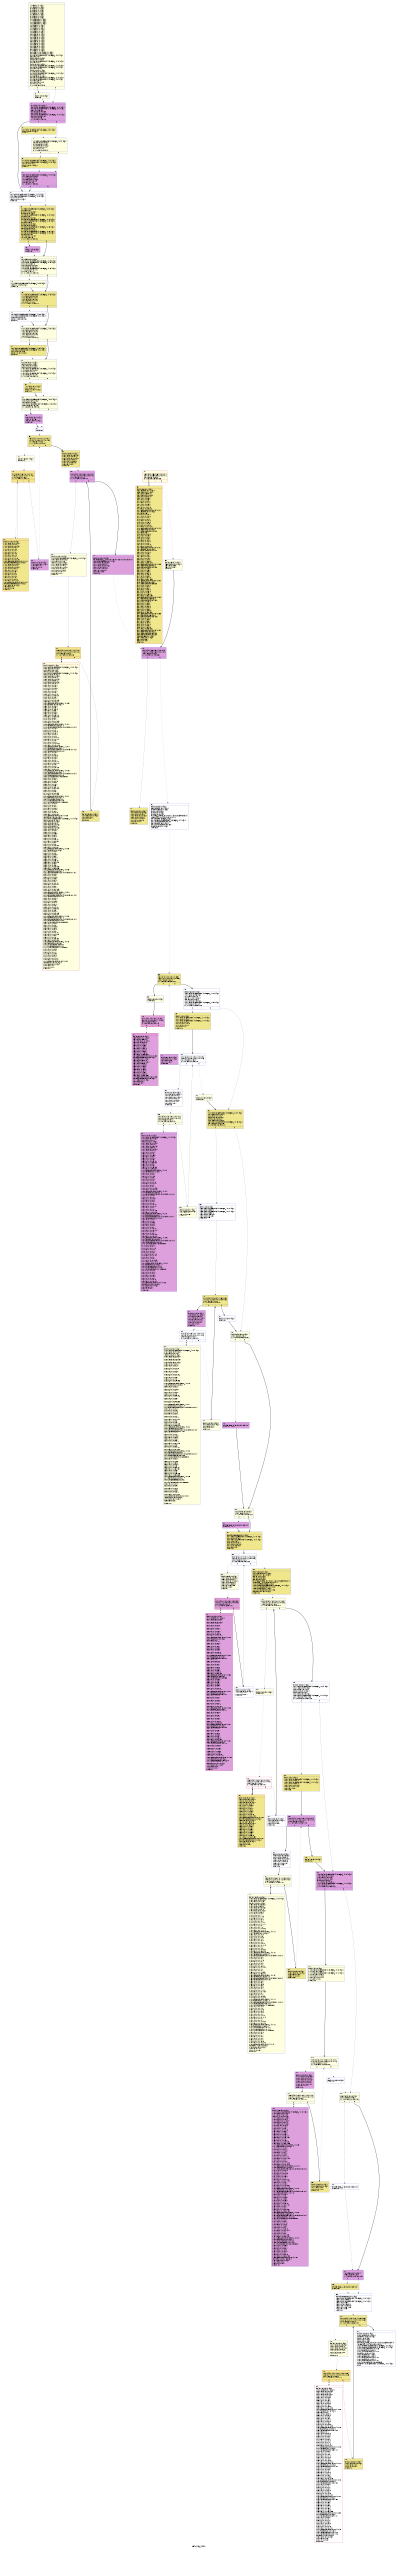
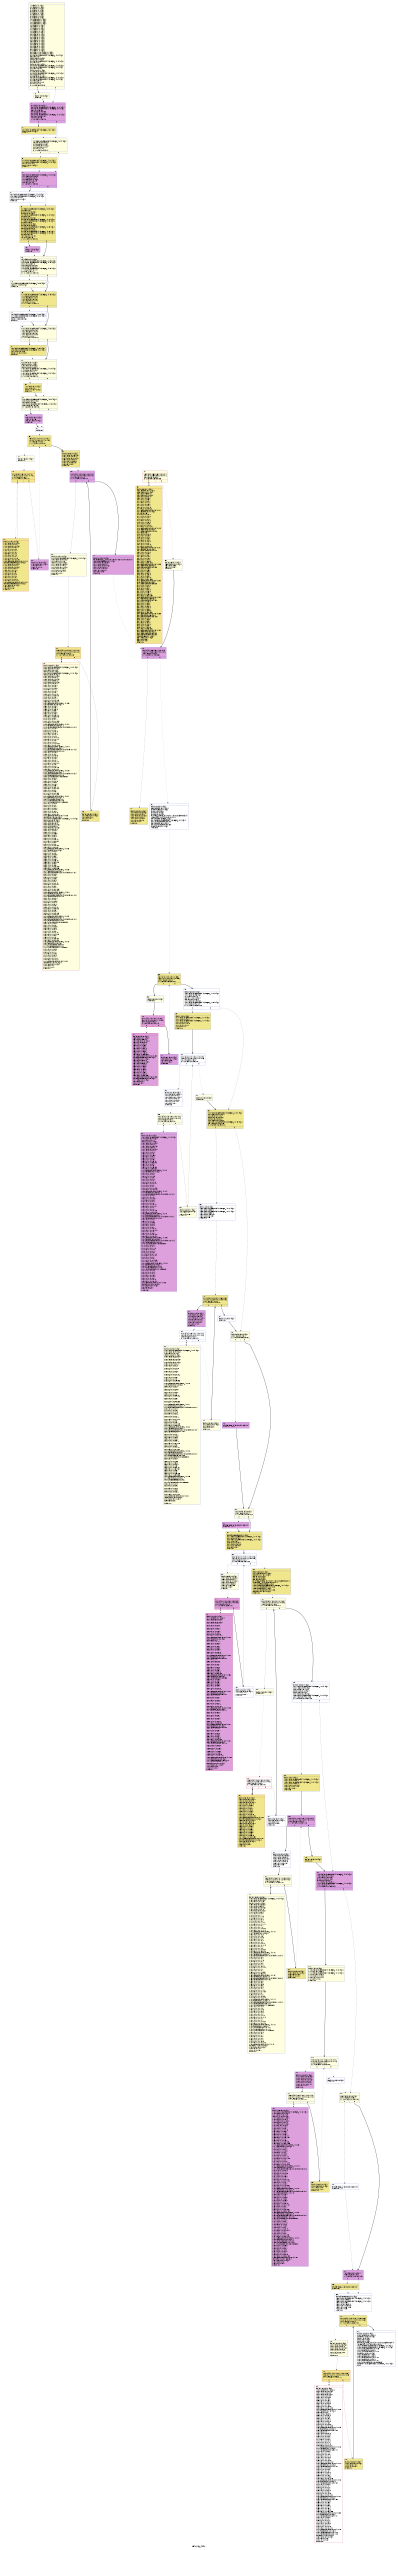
edge "51:" -> "81:": now "51:" -> "61:"
edge "570:" -> "604:": added
